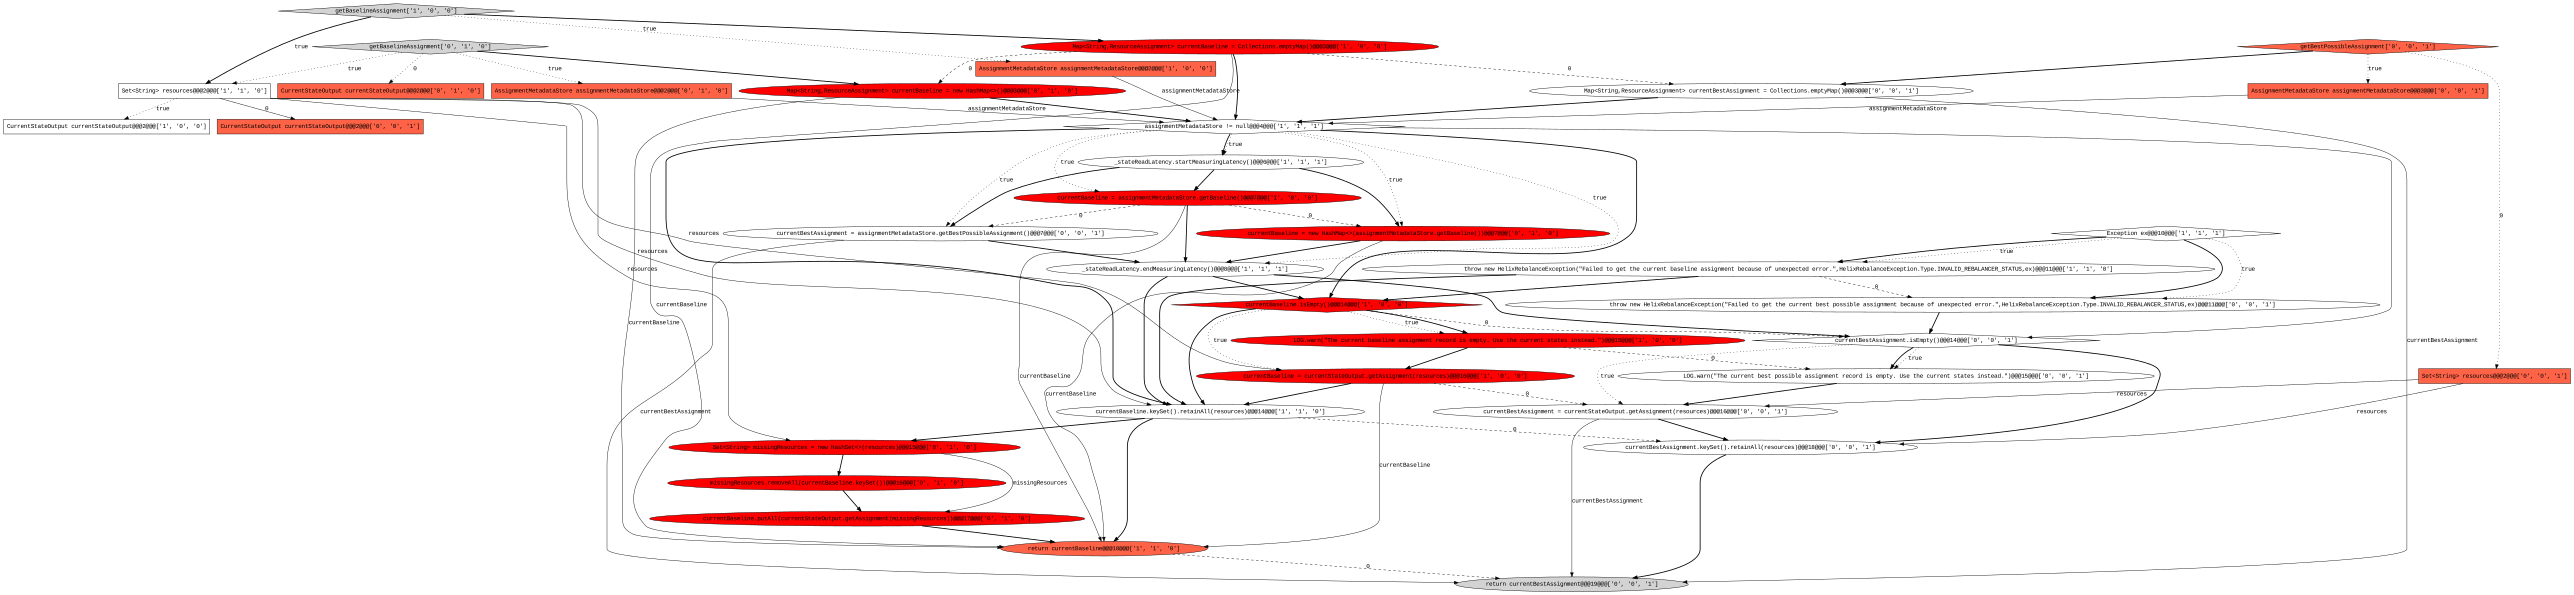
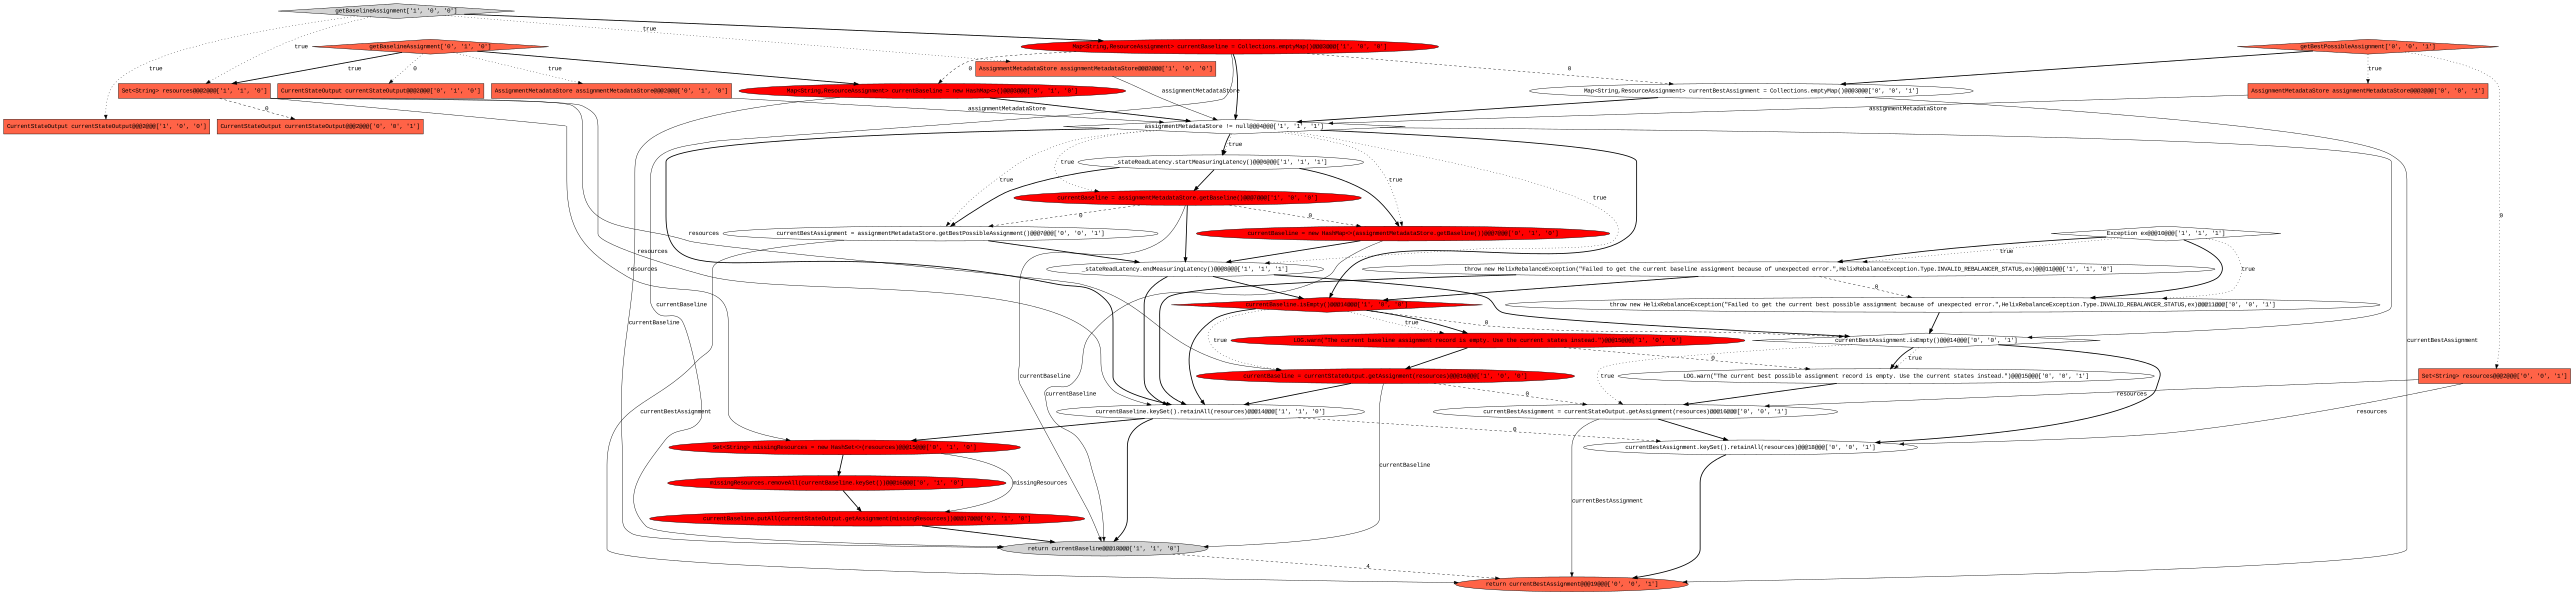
edge "getBaselineAssignment['1', '0', '0']" -> "Set<String> resources@@@2@@@['1', '1', '0']": style bold -> dotted
node "getBaselineAssignment['0', '1', '0']": fillcolor lightgray -> tomato
edge "getBaselineAssignment['0', '1', '0']" -> "Set<String> resources@@@2@@@['1', '1', '0']": style dotted -> bold
node "Set<String> resources@@@2@@@['1', '1', '0']": fillcolor white -> tomato
edge "Set<String> resources@@@2@@@['1', '1', '0']" -> "CurrentStateOutput currentStateOutput@@@2@@@['1', '0', '0']": now "getBaselineAssignment['1', '0', '0']" -> "CurrentStateOutput currentStateOutput@@@2@@@['1', '0', '0']"
edge "Set<String> resources@@@2@@@['1', '1', '0']" -> "CurrentStateOutput currentStateOutput@@@2@@@['0', '0', '1']": style solid -> dashed
node "CurrentStateOutput currentStateOutput@@@2@@@['1', '0', '0']": fillcolor white -> tomato
node "return currentBaseline@@@18@@@['1', '1', '0']": fillcolor tomato -> lightgray
edge "return currentBaseline@@@18@@@['1', '1', '0']" -> "return currentBestAssignment@@@19@@@['0', '0', '1']": label "0" -> "4"
node "return currentBestAssignment@@@19@@@['0', '0', '1']": fillcolor lightgray -> tomato
